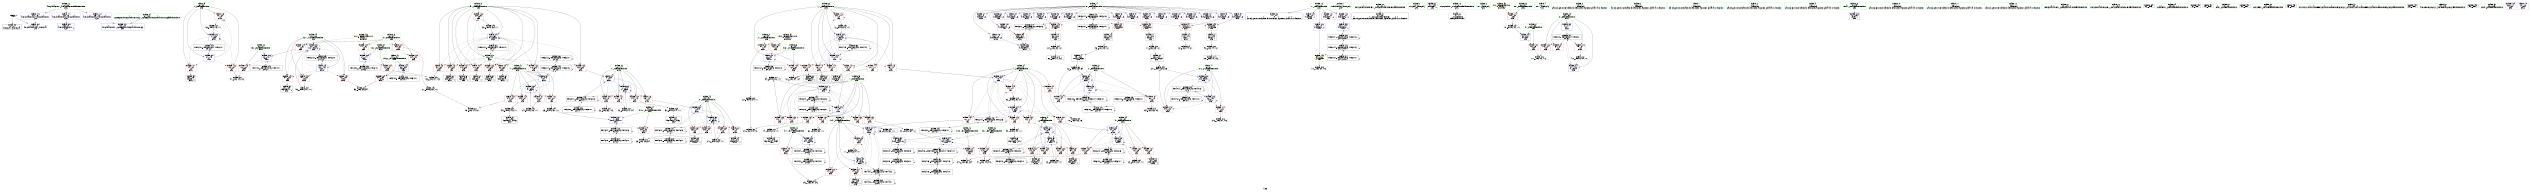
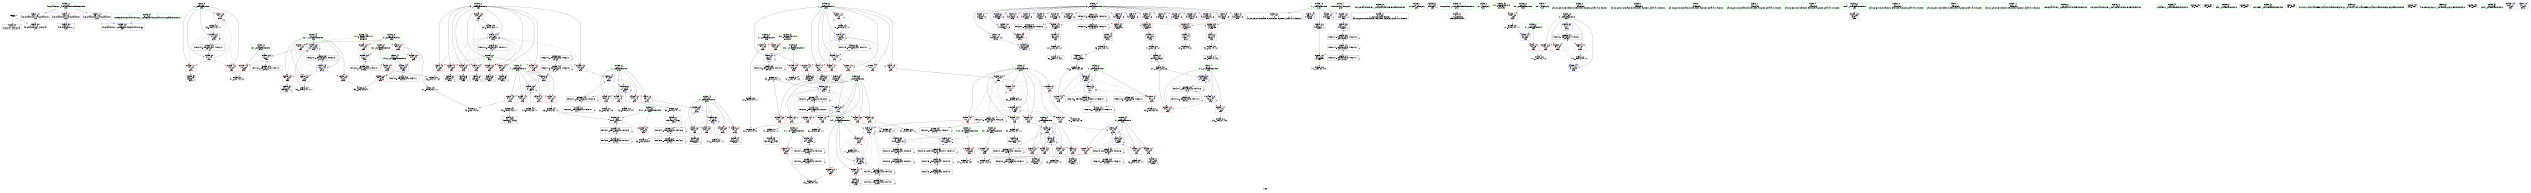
node "NodeID: 489": removed
node "NodeID: 152": text "get" -> "main"
